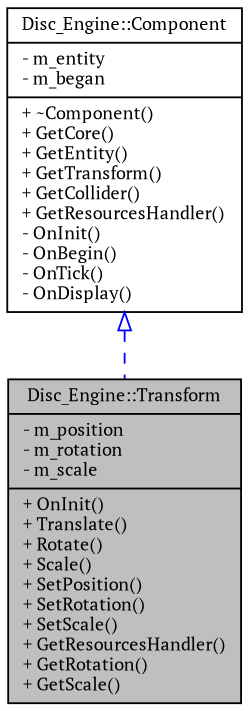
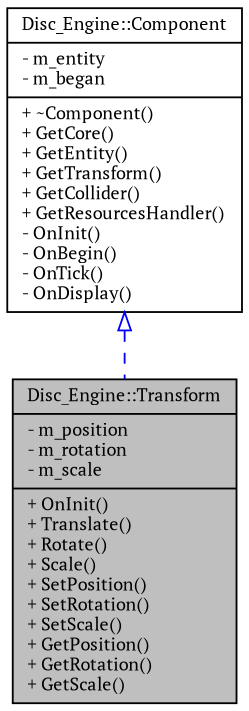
node "Disc_Engine::Transform": text "+ GetResourcesHandler()" -> "+ GetPosition()"
